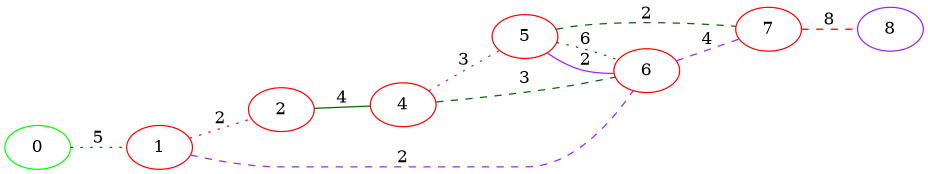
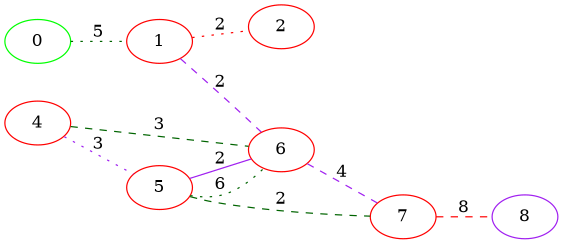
edge "4" -- "2": removed, label "4"
